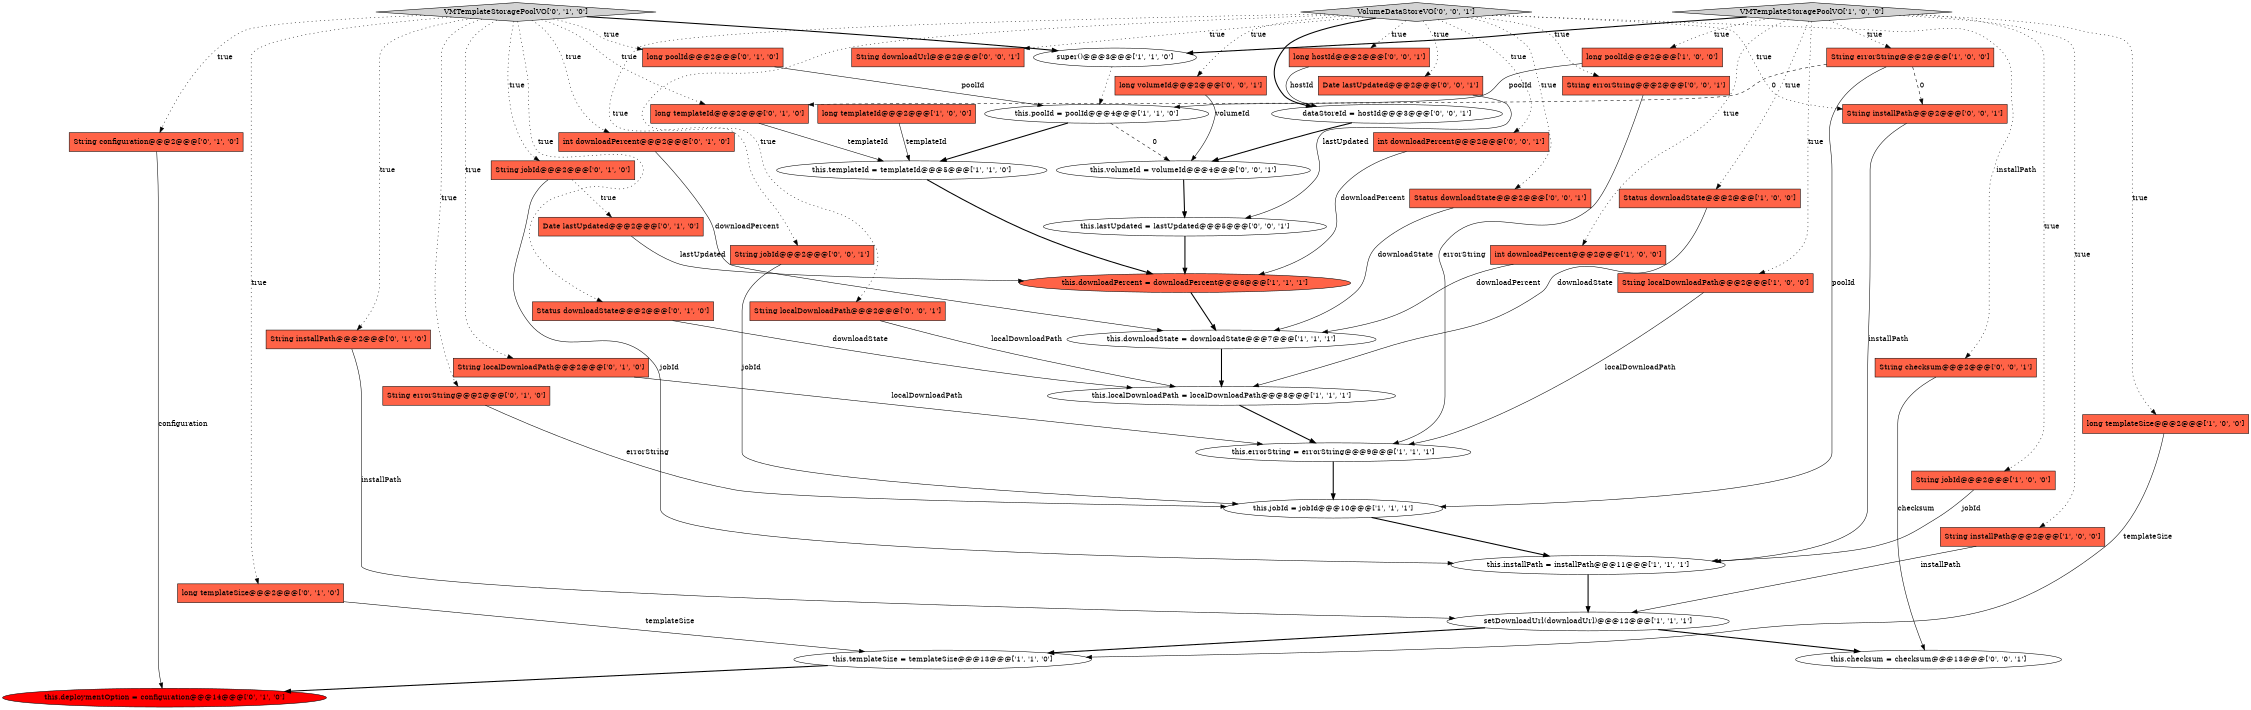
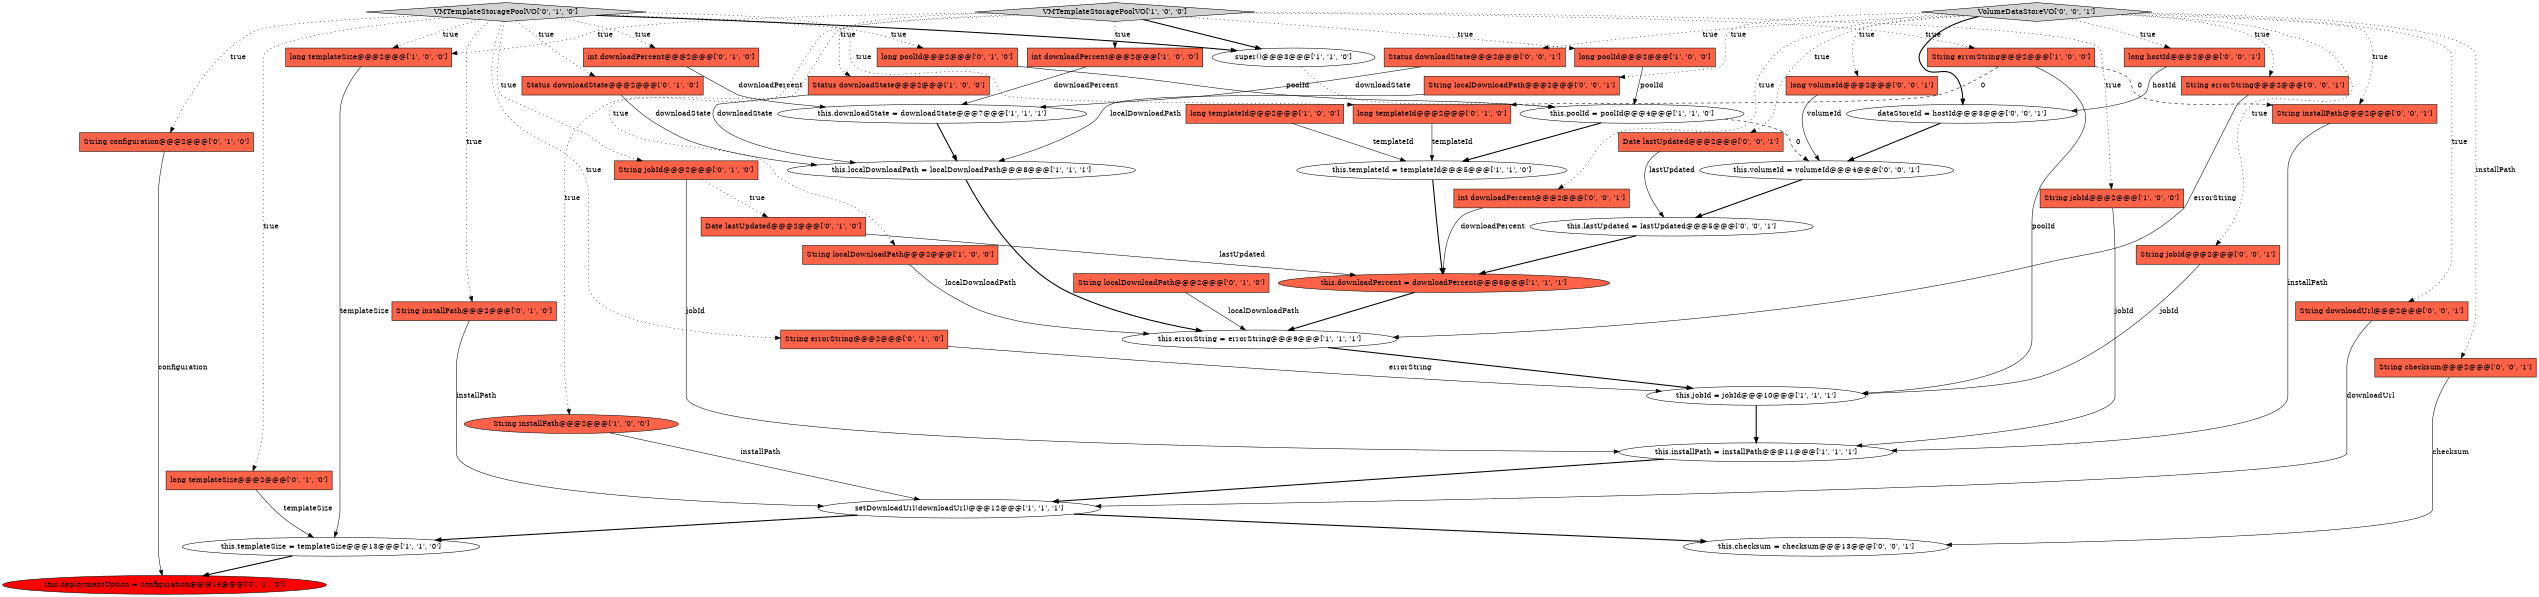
edge "VMTemplateStoragePoolVO['0', '1', '0']" -> "String localDownloadPath@@@2@@@['0', '1', '0']": now "VMTemplateStoragePoolVO['0', '1', '0']" -> "long templateSize@@@2@@@['1', '0', '0']"
edge "this.downloadPercent = downloadPercent@@@6@@@['1', '1', '1']" -> "this.downloadState = downloadState@@@7@@@['1', '1', '1']": now "this.downloadPercent = downloadPercent@@@6@@@['1', '1', '1']" -> "this.errorString = errorString@@@9@@@['1', '1', '1']"
edge "String downloadUrl@@@2@@@['0', '0', '1']" -> "setDownloadUrl(downloadUrl)@@@12@@@['1', '1', '1']": added, label "downloadUrl"
node "String installPath@@@2@@@['1', '0', '0']": shape box -> ellipse
